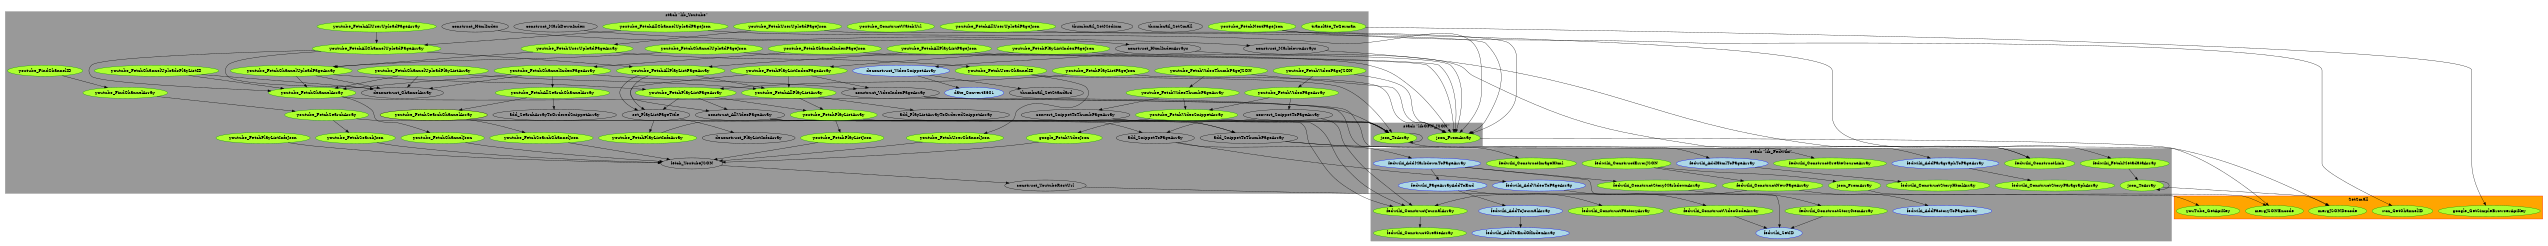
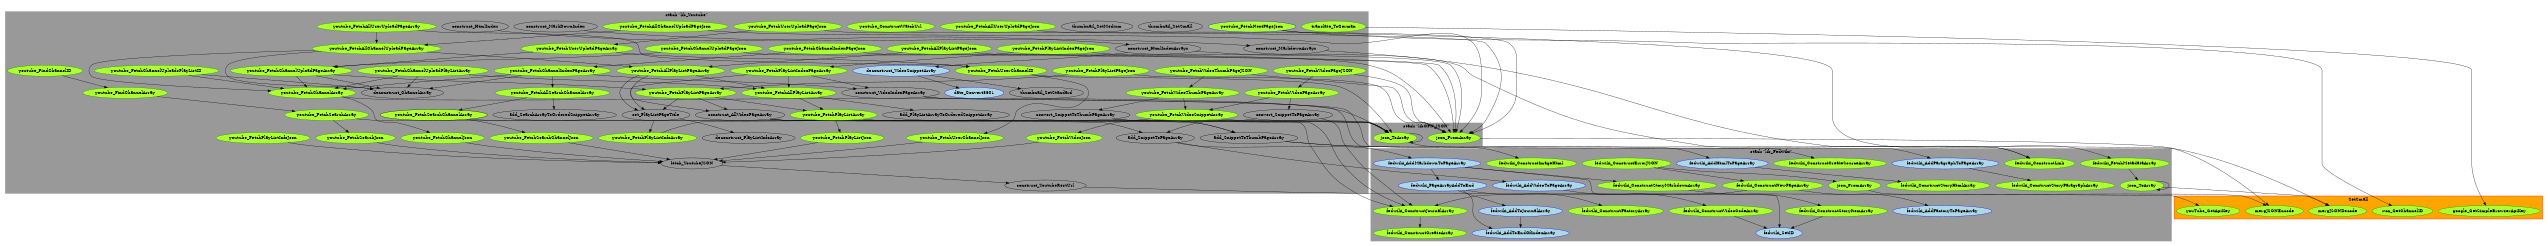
node "youtube_FetchNextPageJson": color Green4 -> Blue
edge "youtube_FetchAllUserUploadPageArray" -> "youtube_FetchUserChannelID": added
node "google_FetchVideoJson": label "google_FetchVideoJson" -> "youtube_FetchVideoJson"
edge "fedwiki_PageArrayAddToEnd" -> "fedwiki_AddToEndOfIndexArray": added
